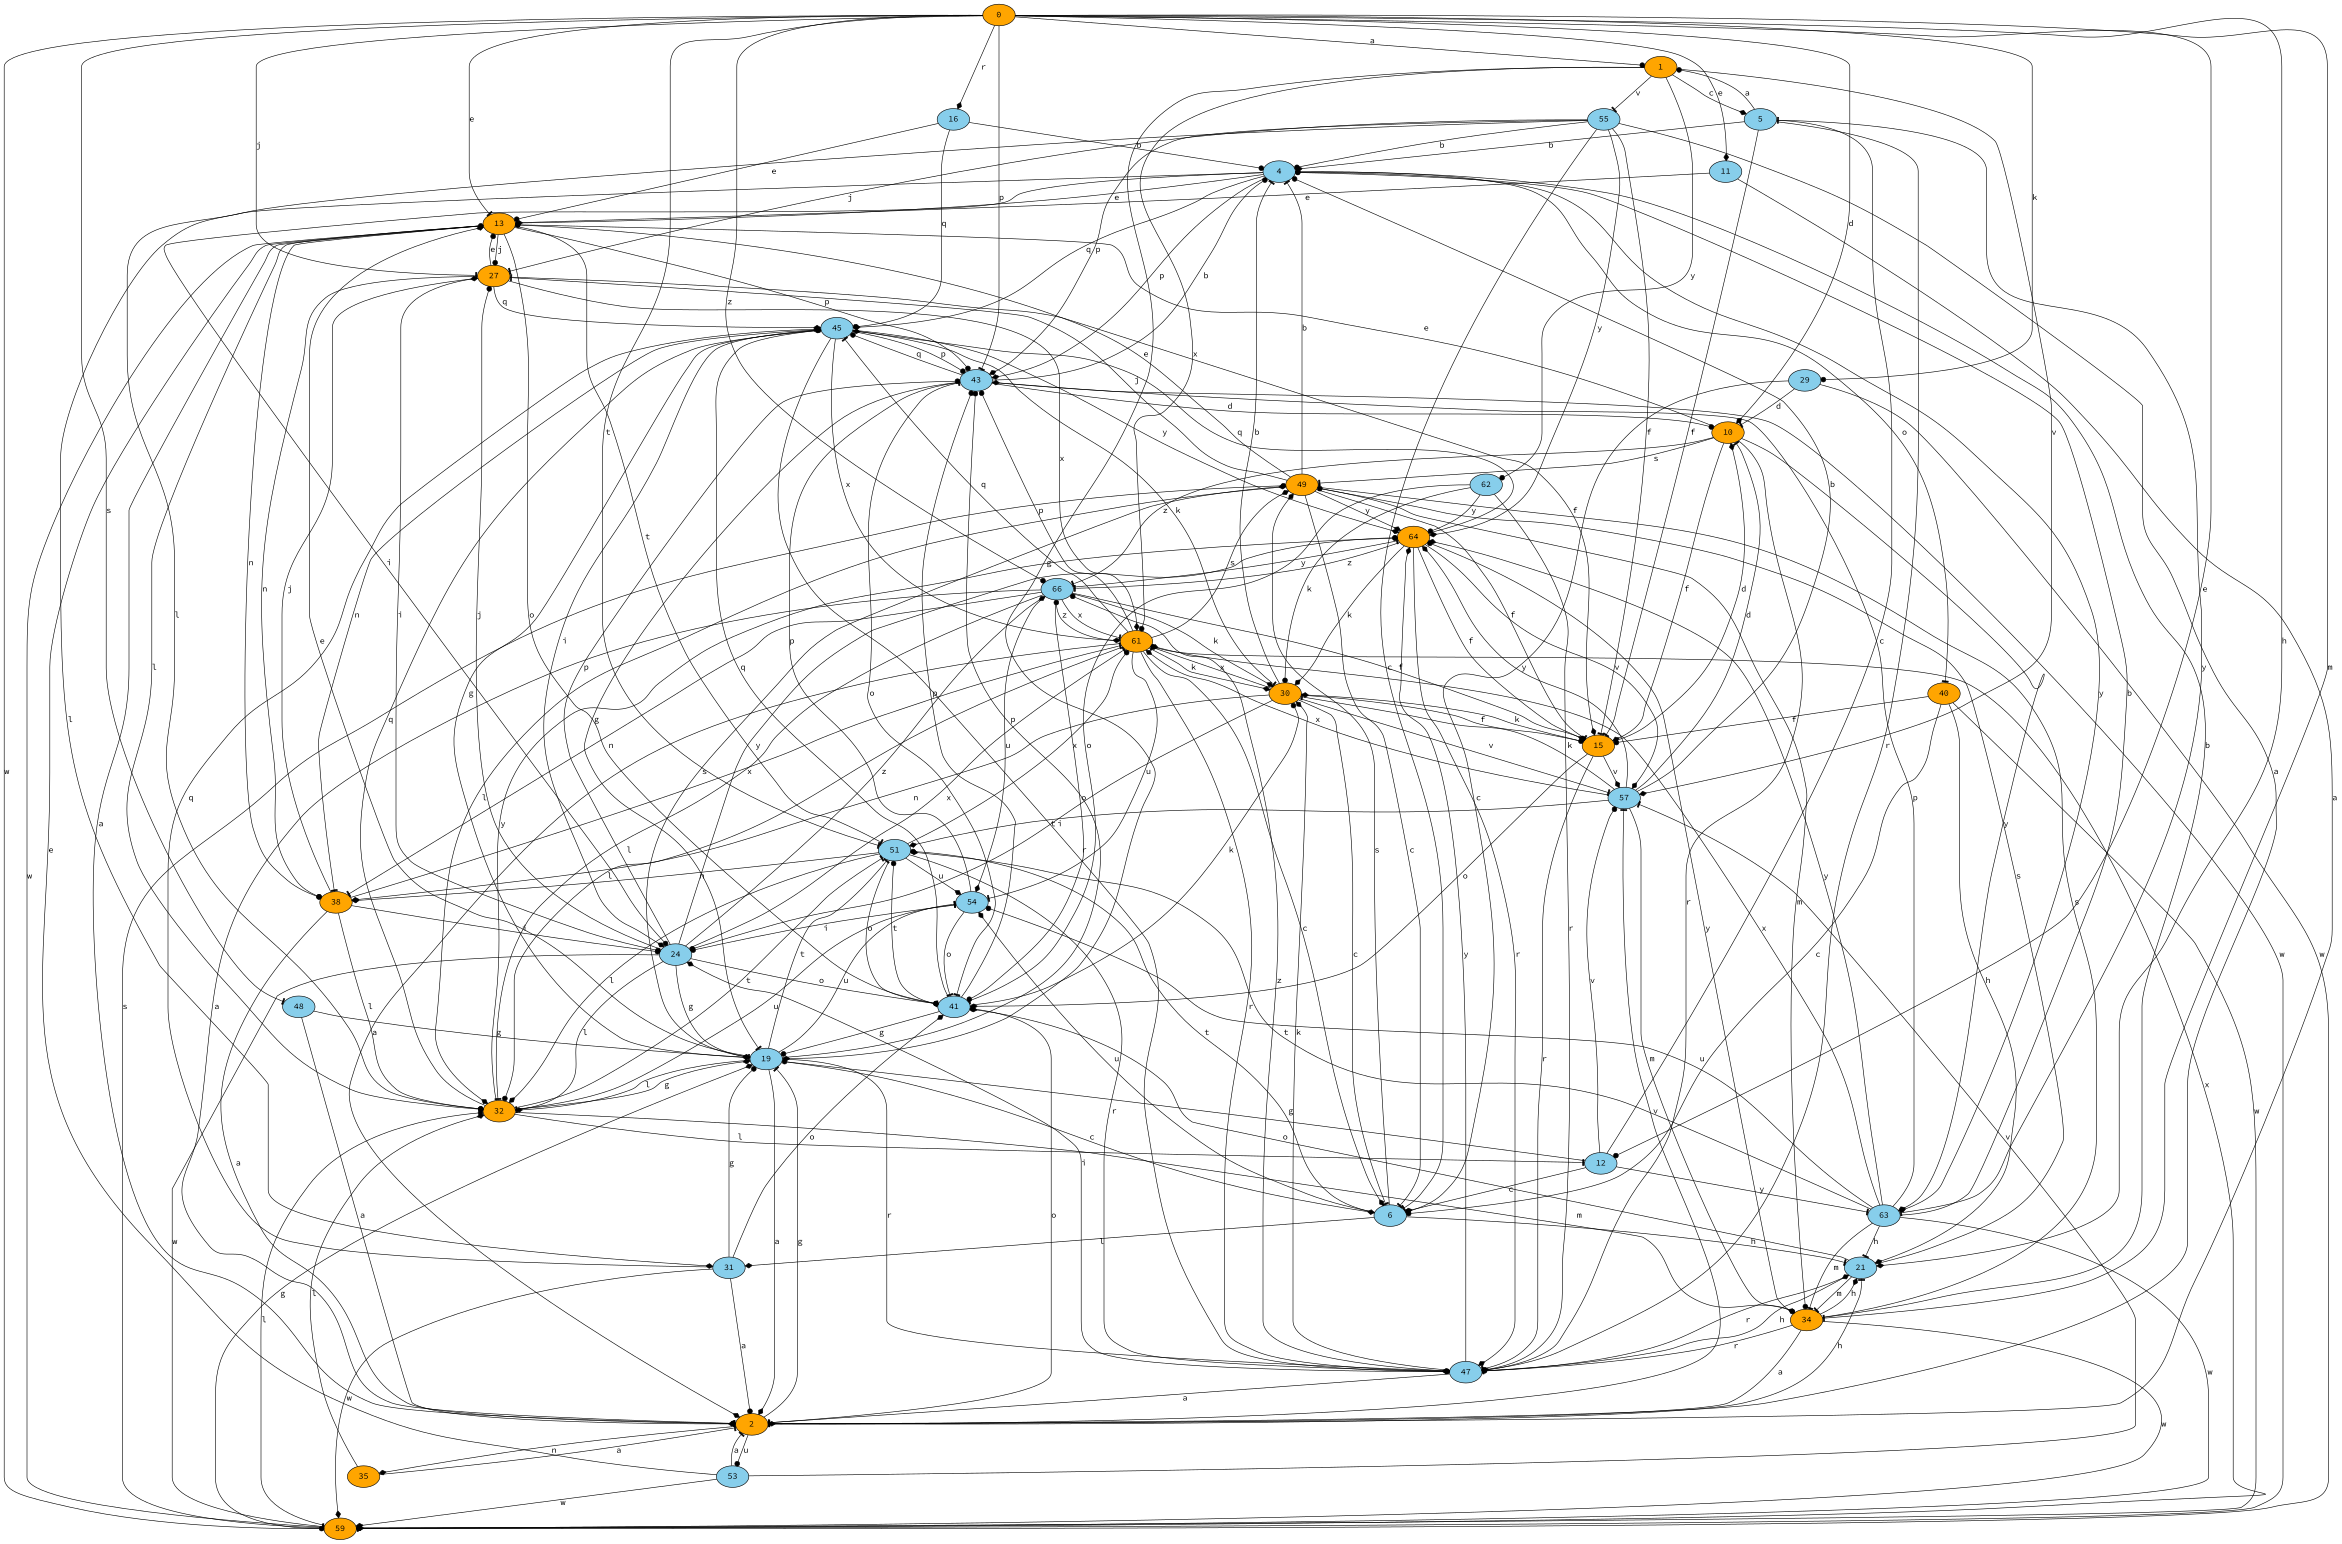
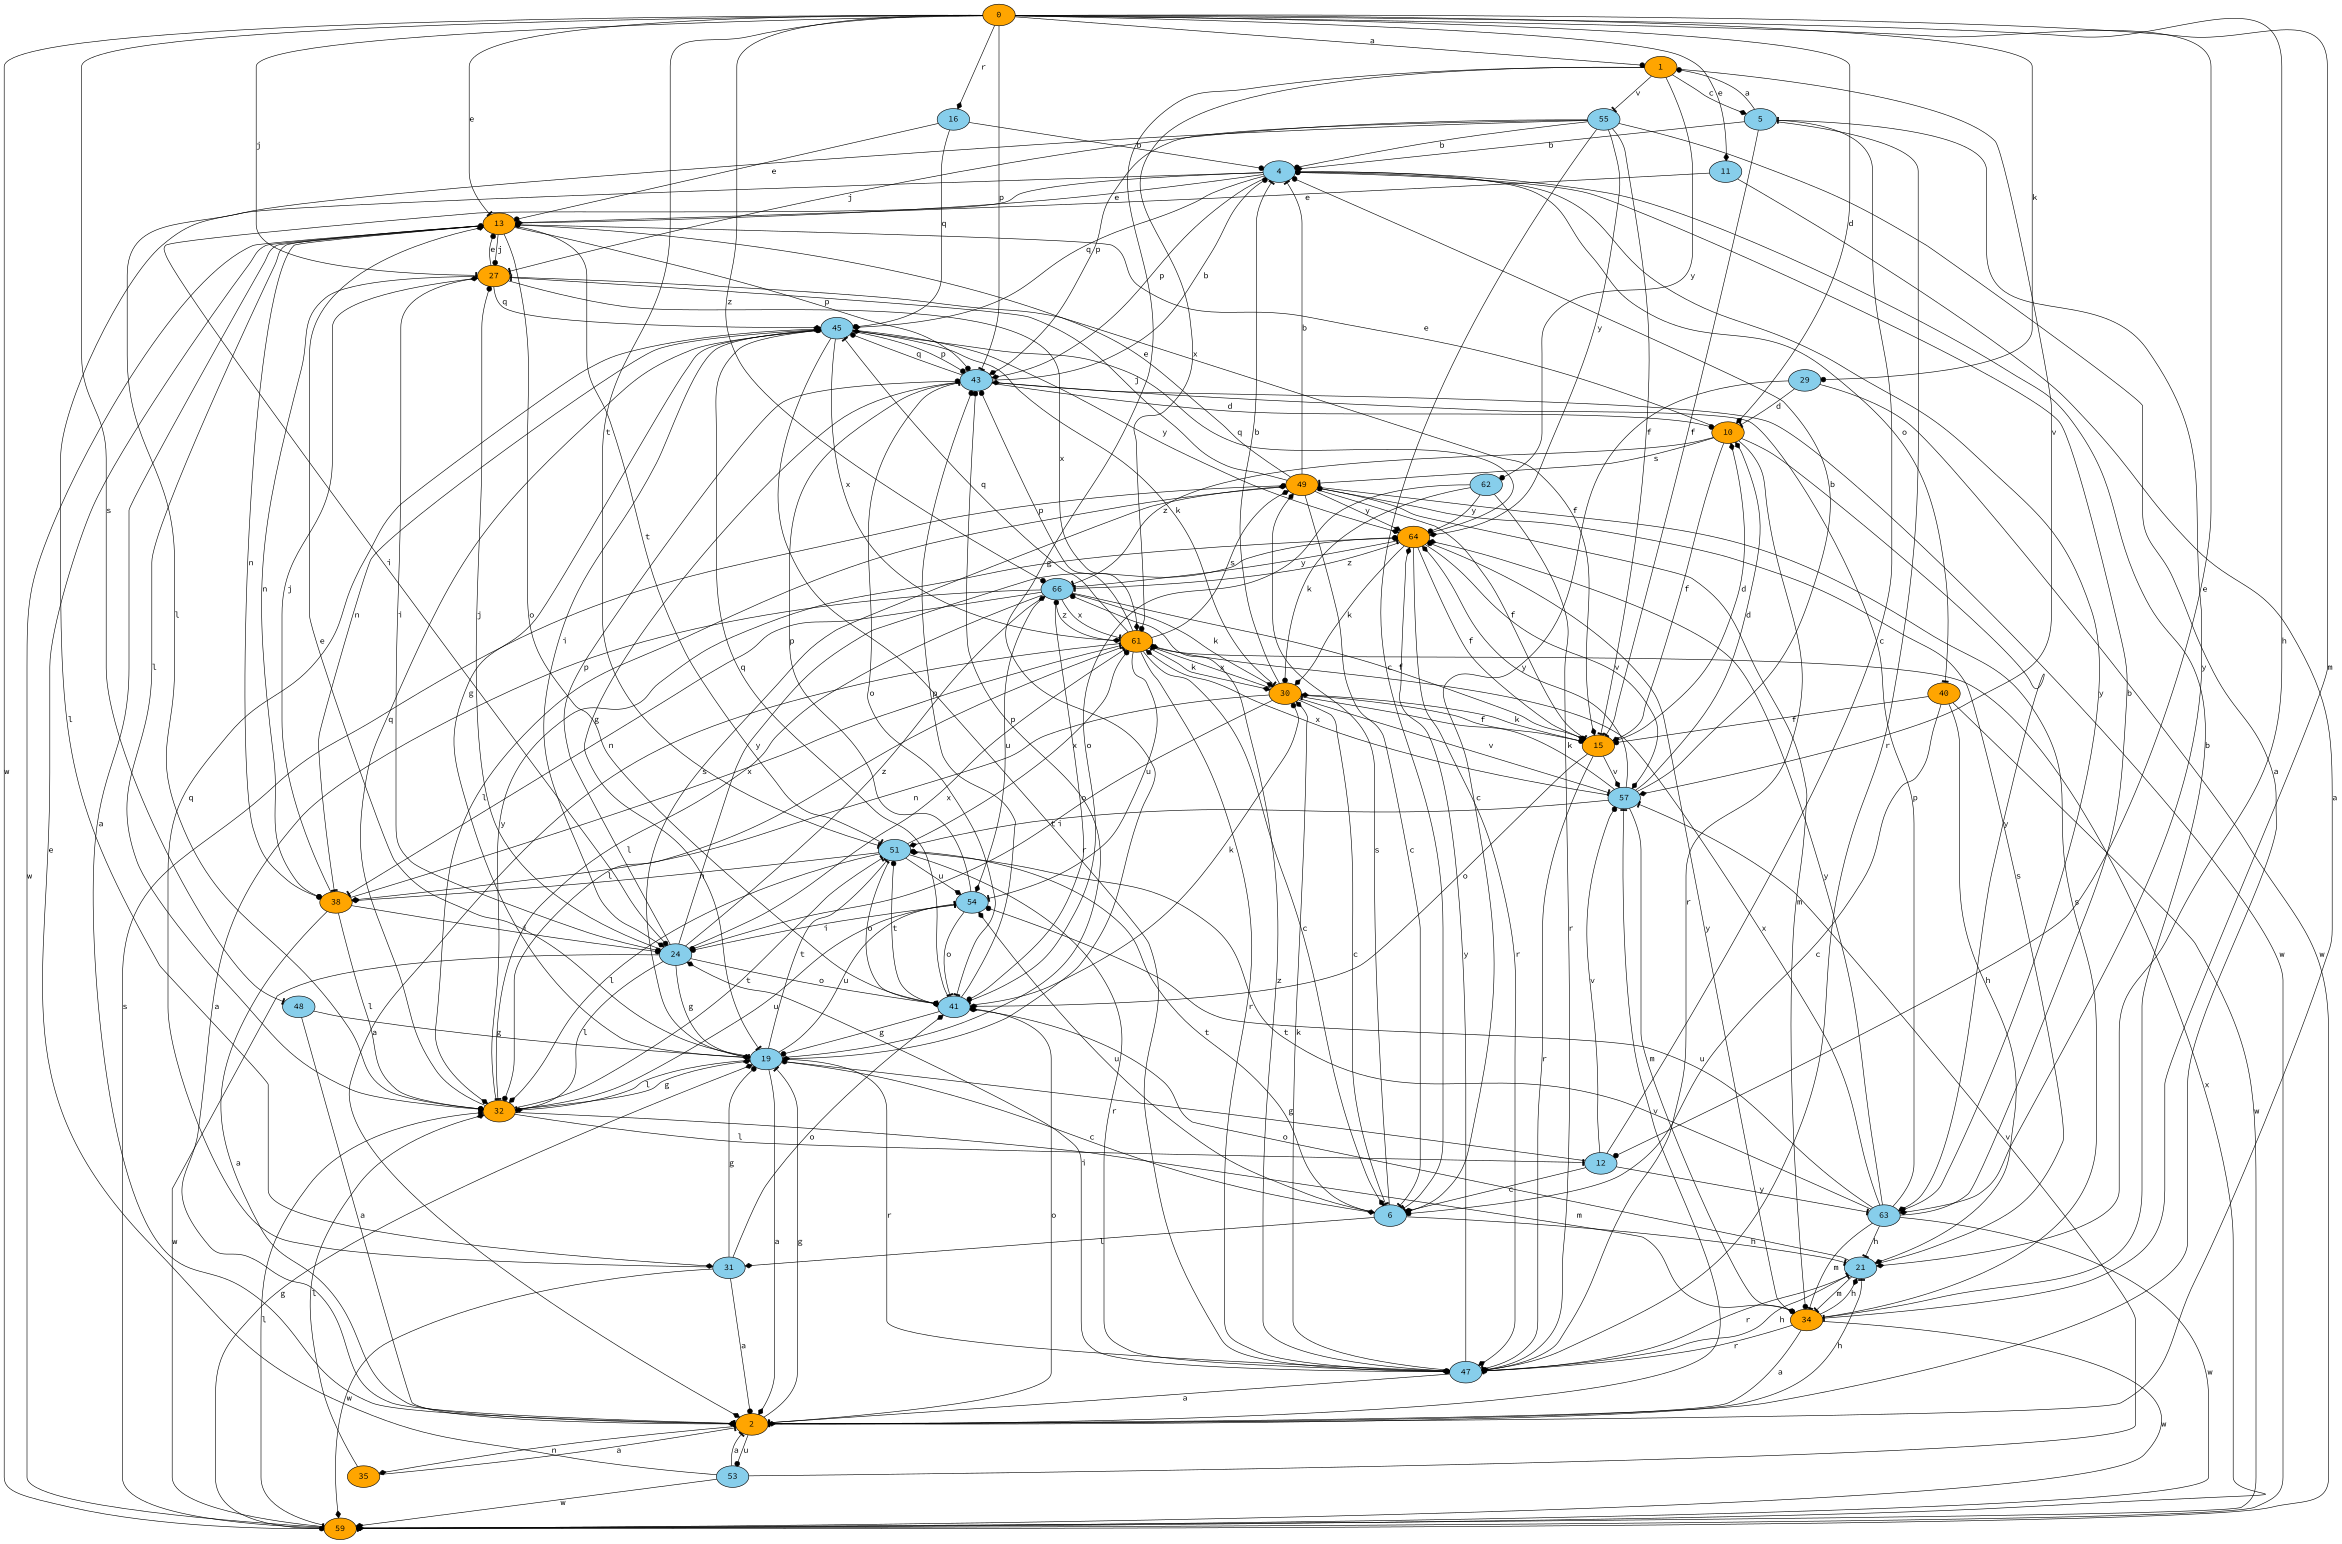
edge "5" -> "63": arrowhead tee -> diamond
edge "57" -> "10": arrowhead tee -> diamond
edge "47" -> "21": arrowhead diamond -> tee
